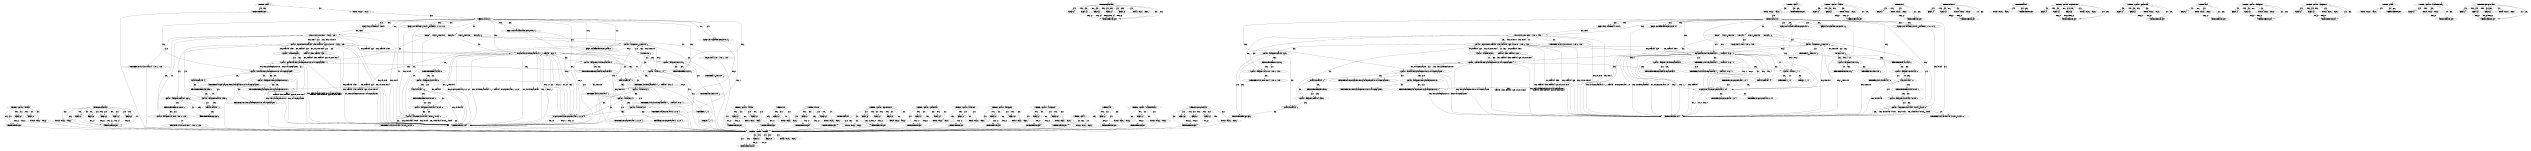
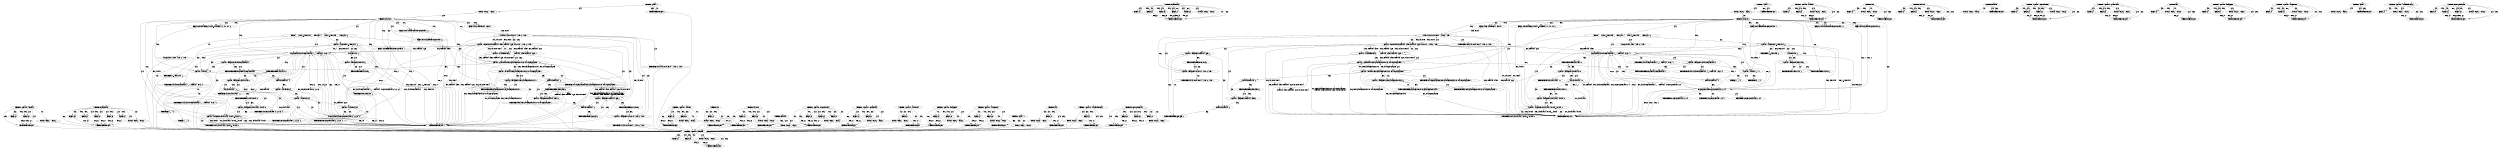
edge "(IDENTIFIER,c,PropertyTreeState(t, c, e))" -> "(PropertyTreeState,PropertyTreeState(t, c, e))": reversed
edge "(<operator>.addressOf,&c)" -> "(<operator>.addressOf,&e)": label "CFG: " -> "DDG: DefaultId().type"
edge "(PropertyTreeState,PropertyTreeState(&t, &c, &e))" -> "(<operator>.addressOf,&e)": added, label "AST:"
